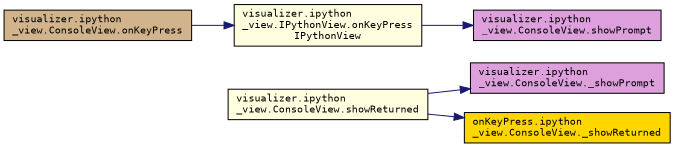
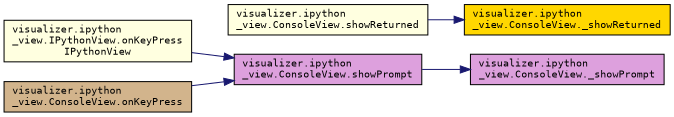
edge "visualizer.ipython _view.ConsoleView.onKeyPress" -> "visualizer.ipython _view.IPythonView.onKeyPress IPythonView": now "visualizer.ipython _view.ConsoleView.onKeyPress" -> "visualizer.ipython _view.ConsoleView.showPrompt"
edge "visualizer.ipython _view.ConsoleView.showReturned" -> "visualizer.ipython _view.ConsoleView._showPrompt": now "visualizer.ipython _view.ConsoleView.showPrompt" -> "visualizer.ipython _view.ConsoleView._showPrompt"
node "onKeyPress.ipython _view.ConsoleView._showReturned": label "onKeyPress.ipython _view.ConsoleView._showReturned" -> "visualizer.ipython _view.ConsoleView._showReturned"
